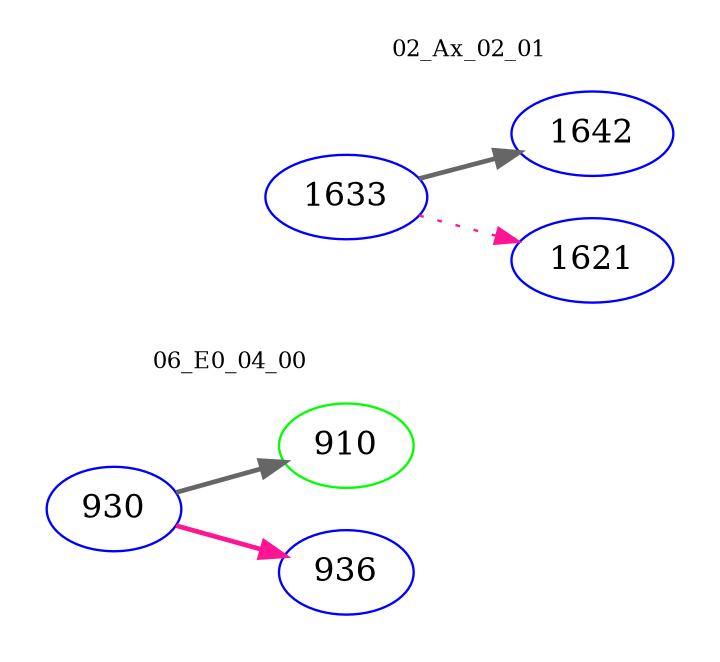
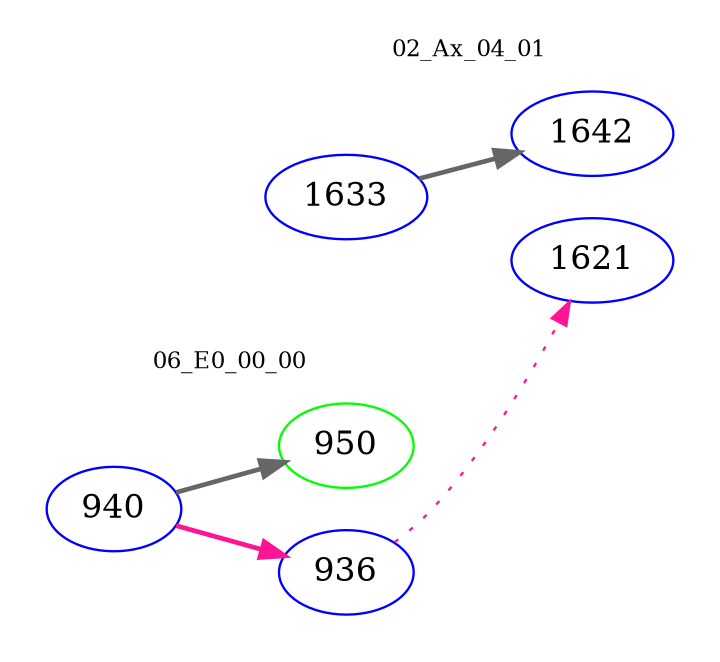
cluster "02_Ax_02_01": label "02_Ax_02_01" -> "02_Ax_04_01"
edge "1633" -> "1621": now "936" -> "1621"
cluster "06_E0_04_00": label "06_E0_04_00" -> "06_E0_00_00"
node "910": label "910" -> "950"
node "930": label "930" -> "940"
